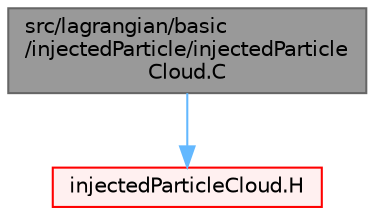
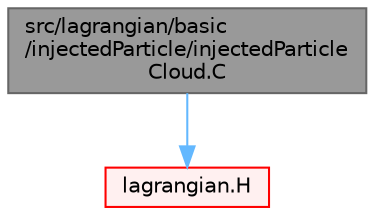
node "injectedParticleCloud.H": label "injectedParticleCloud.H" -> "lagrangian.H"
